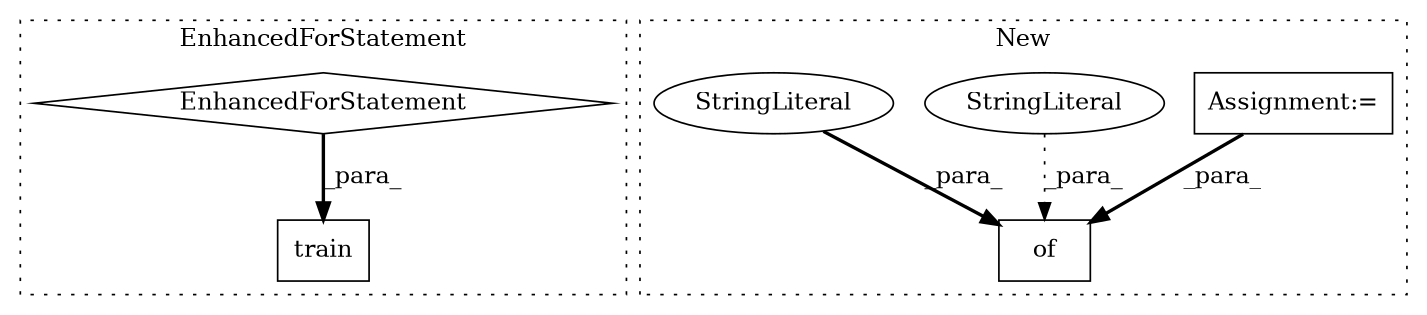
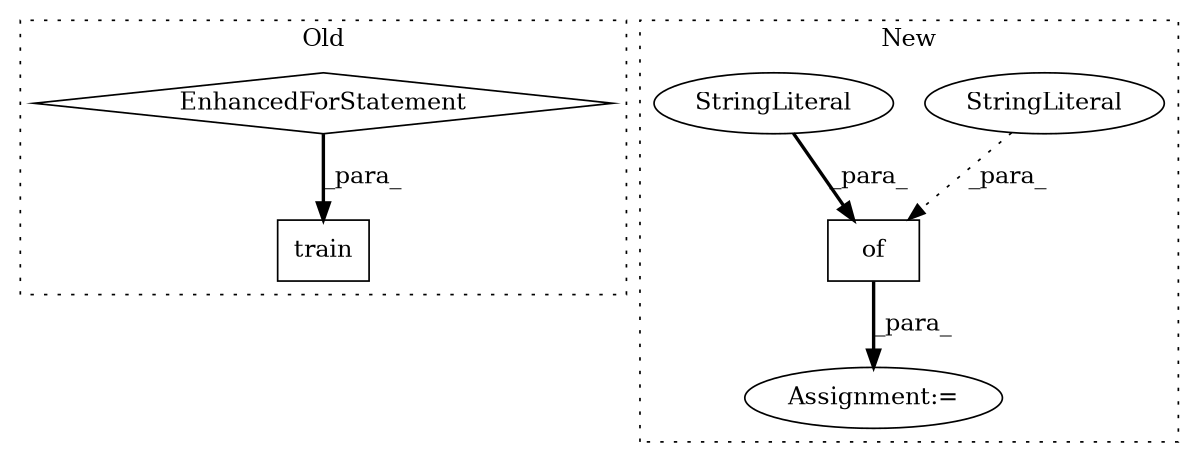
cluster "EnhancedForStatement": label "EnhancedForStatement" -> "Old"
node "Assignment:=": shape box -> ellipse
edge "Assignment:=" -> "of": reversed
